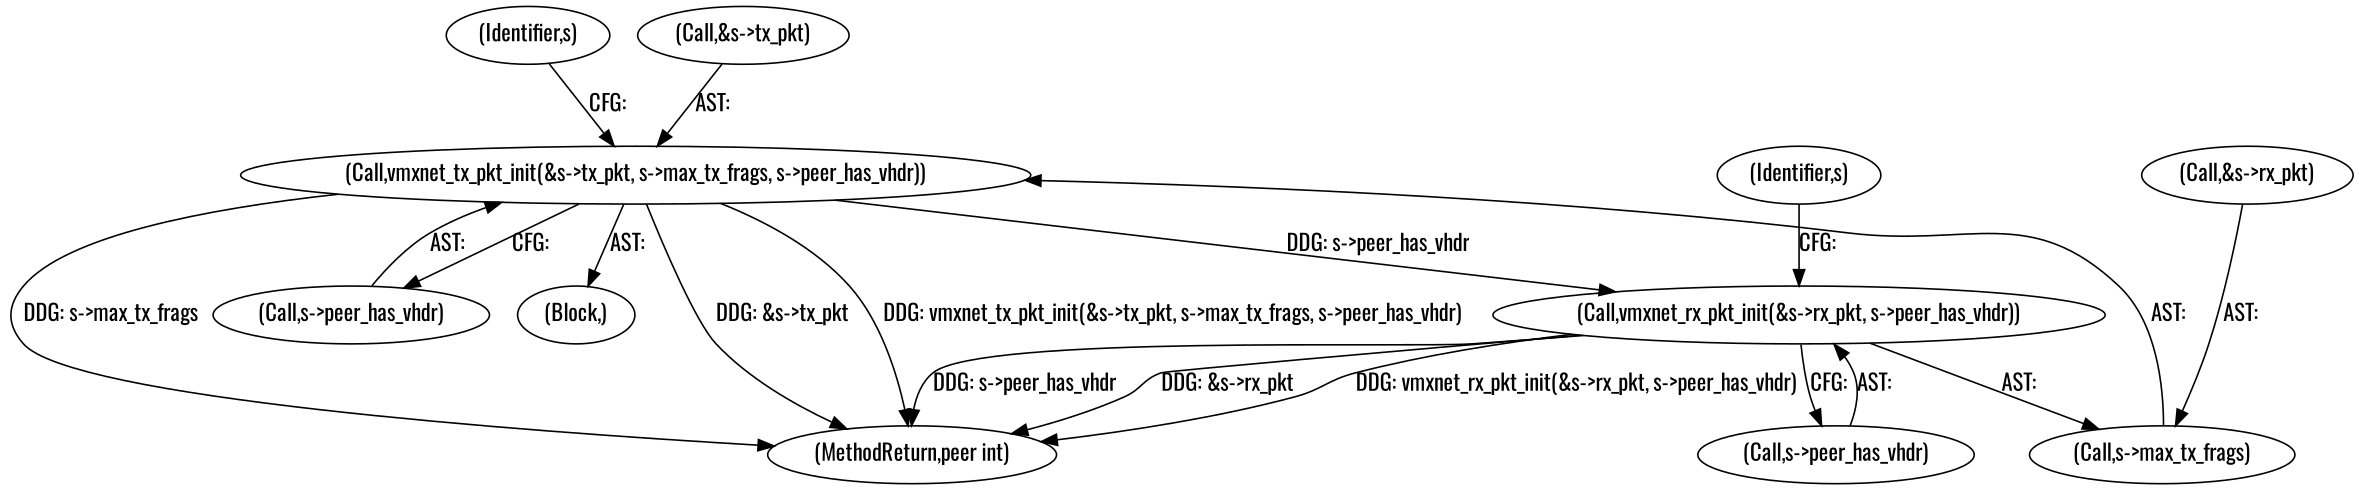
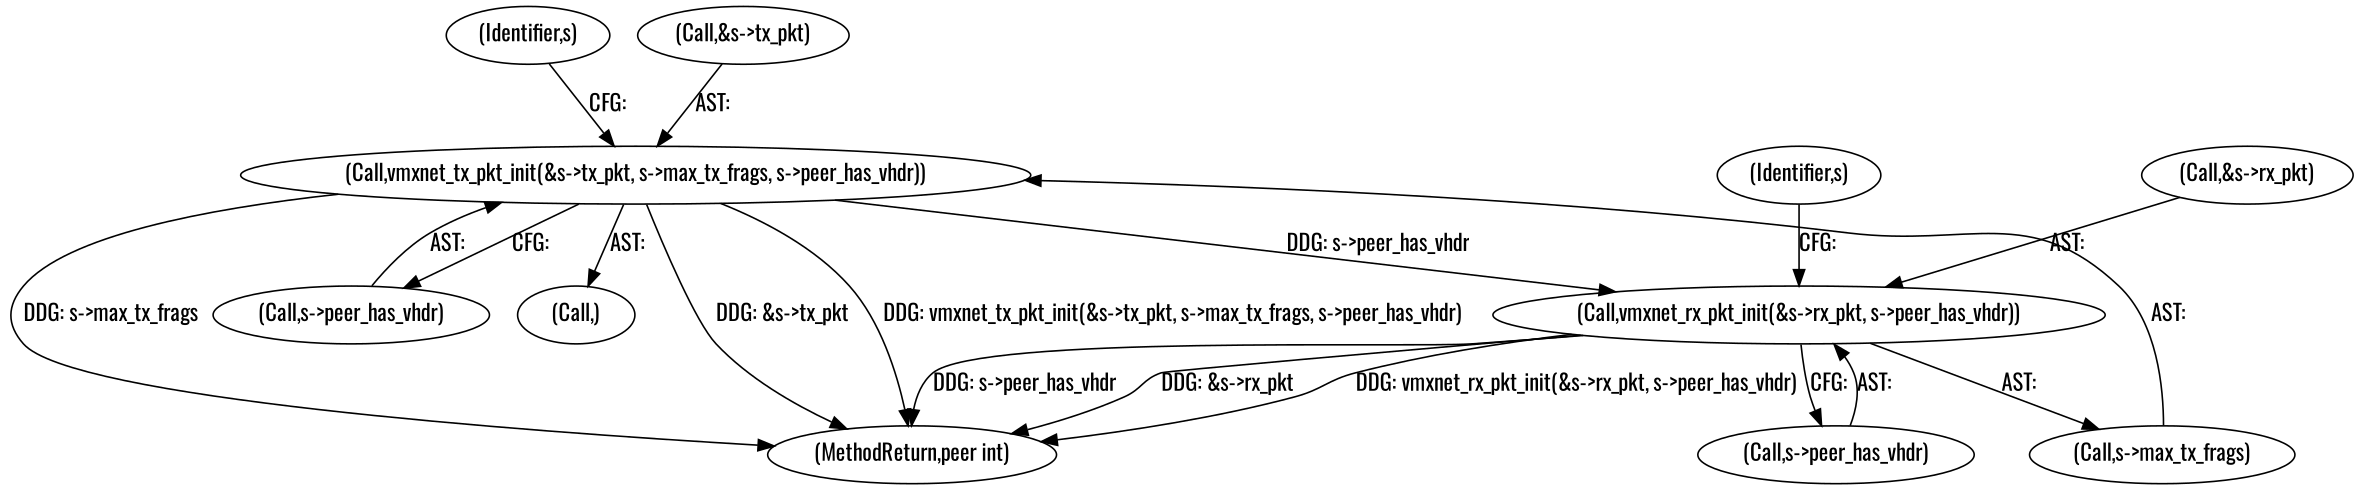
edge "(Call,&s->rx_pkt)" -> "(Call,s->max_tx_frags)": now "(Call,&s->rx_pkt)" -> "(Call,vmxnet_rx_pkt_init(&s->rx_pkt, s->peer_has_vhdr))"
node "(Block,)": label "(Block,)" -> "(Call,)"
